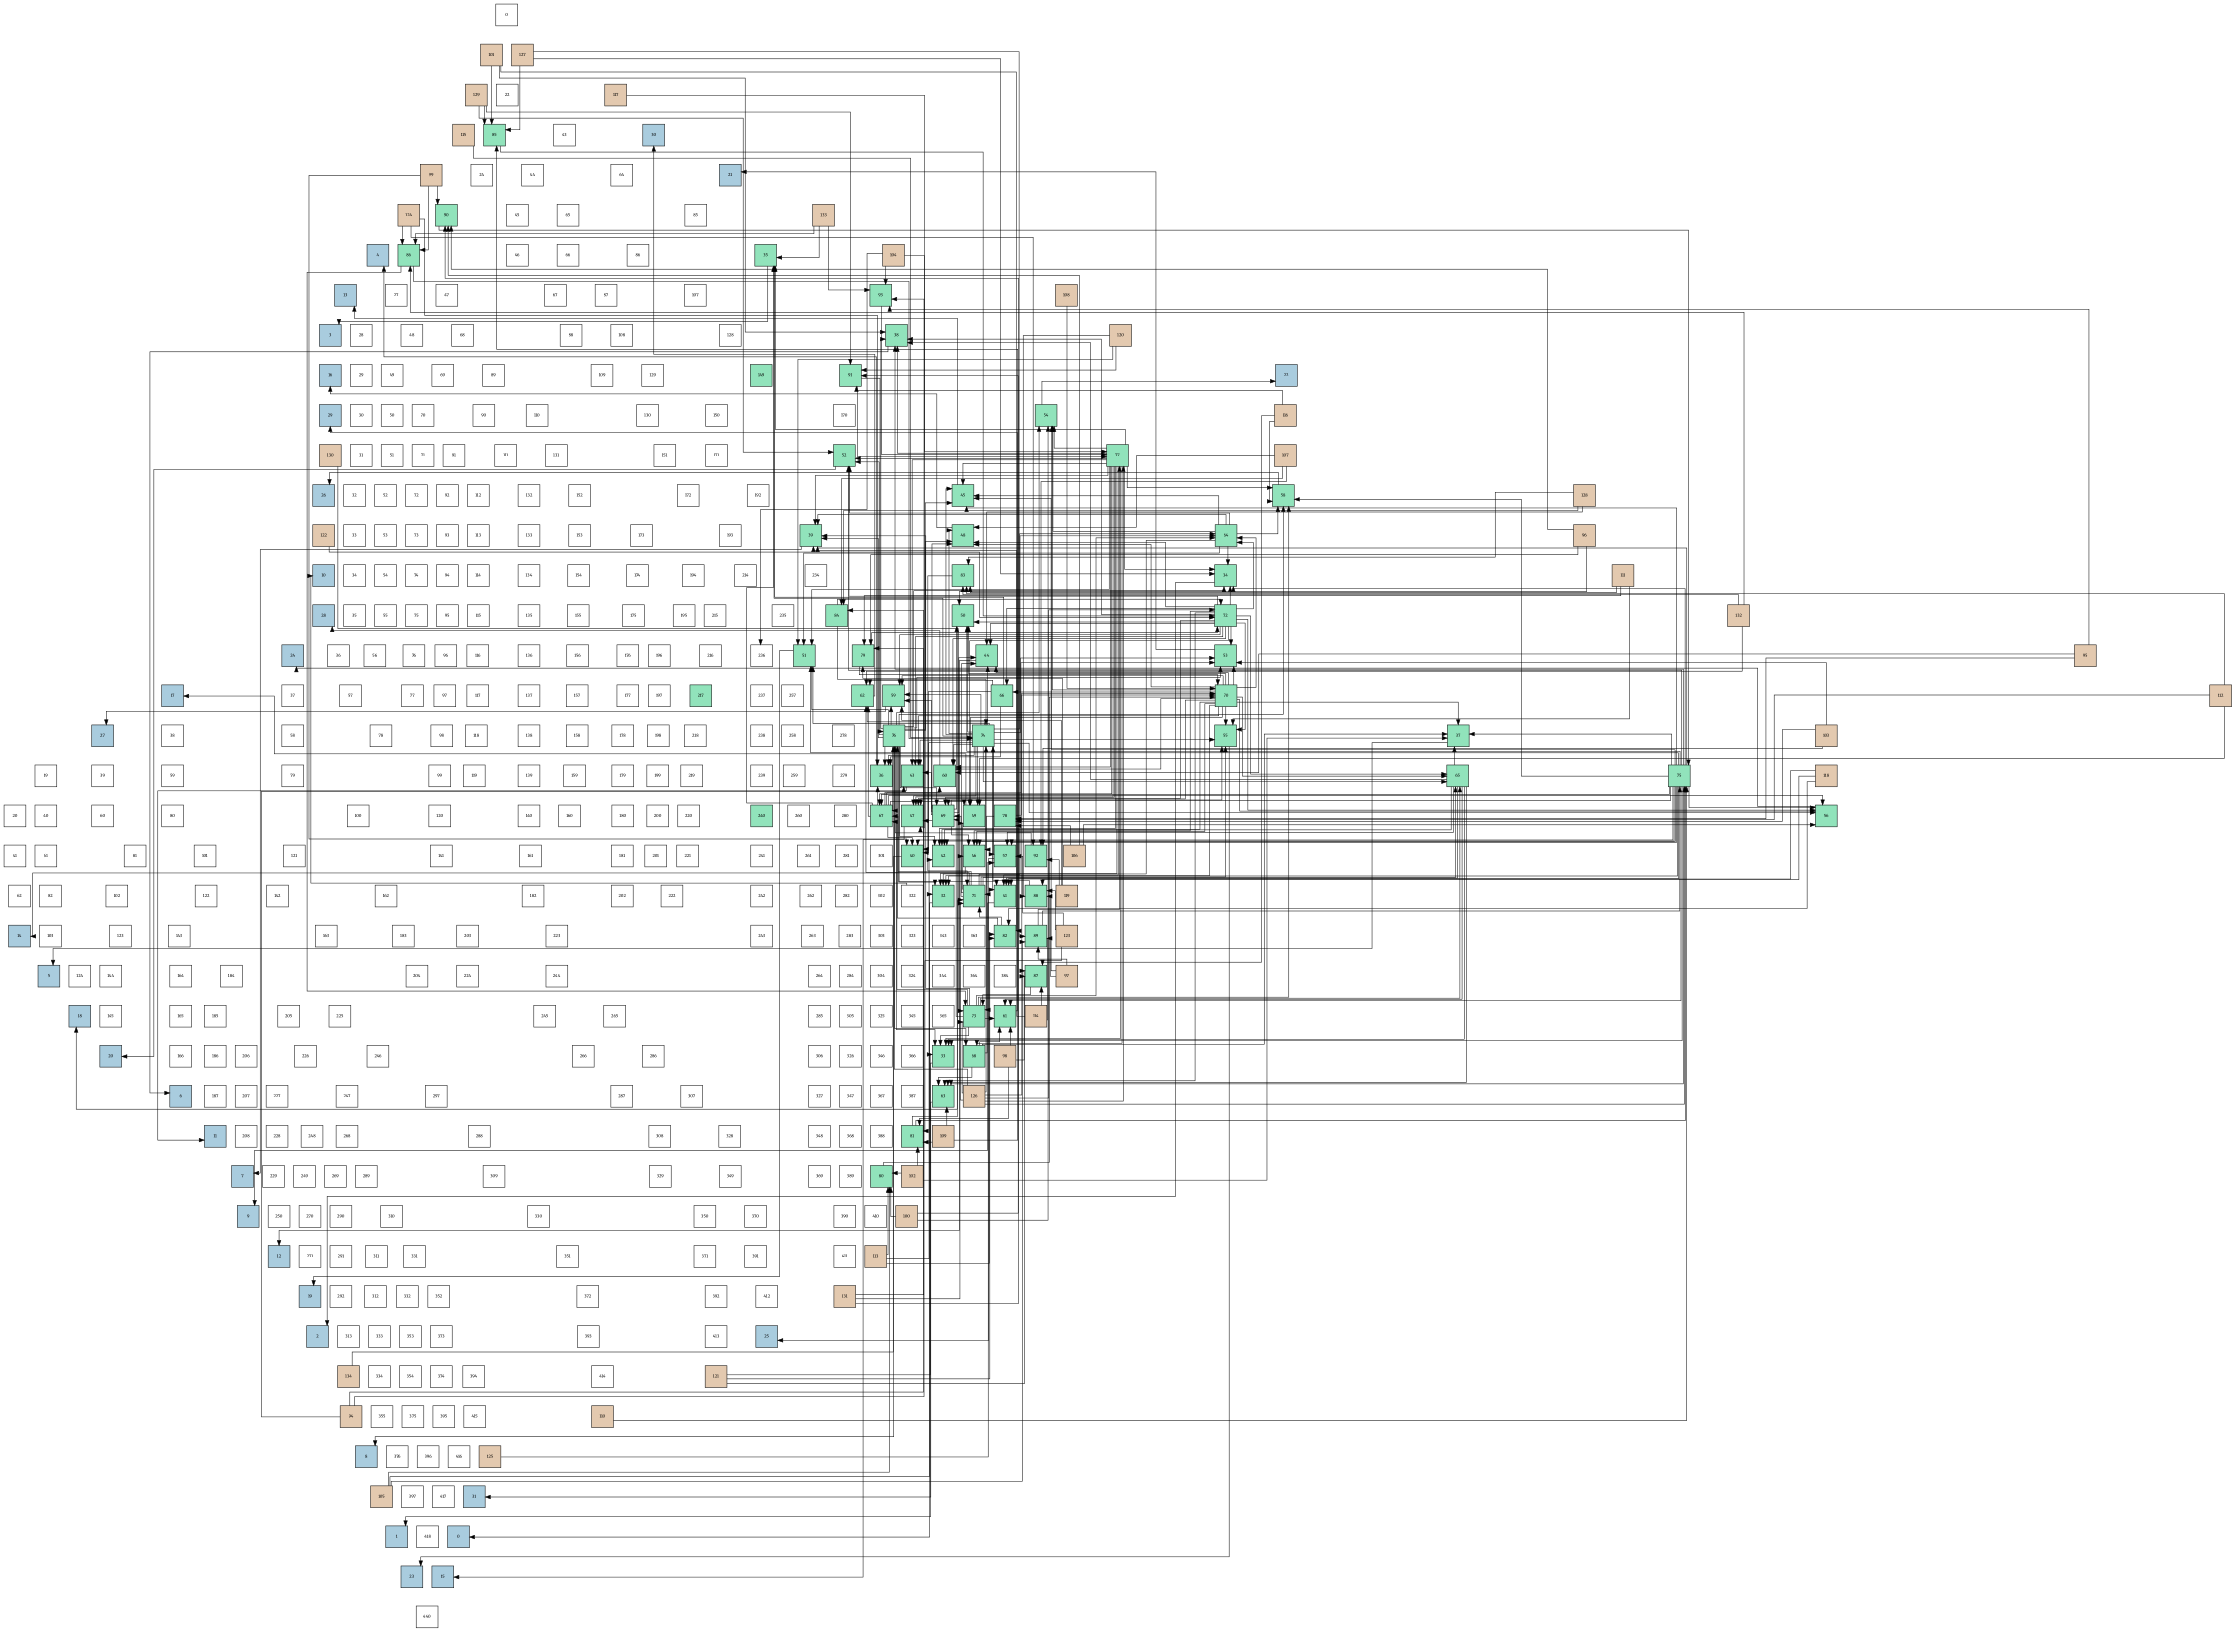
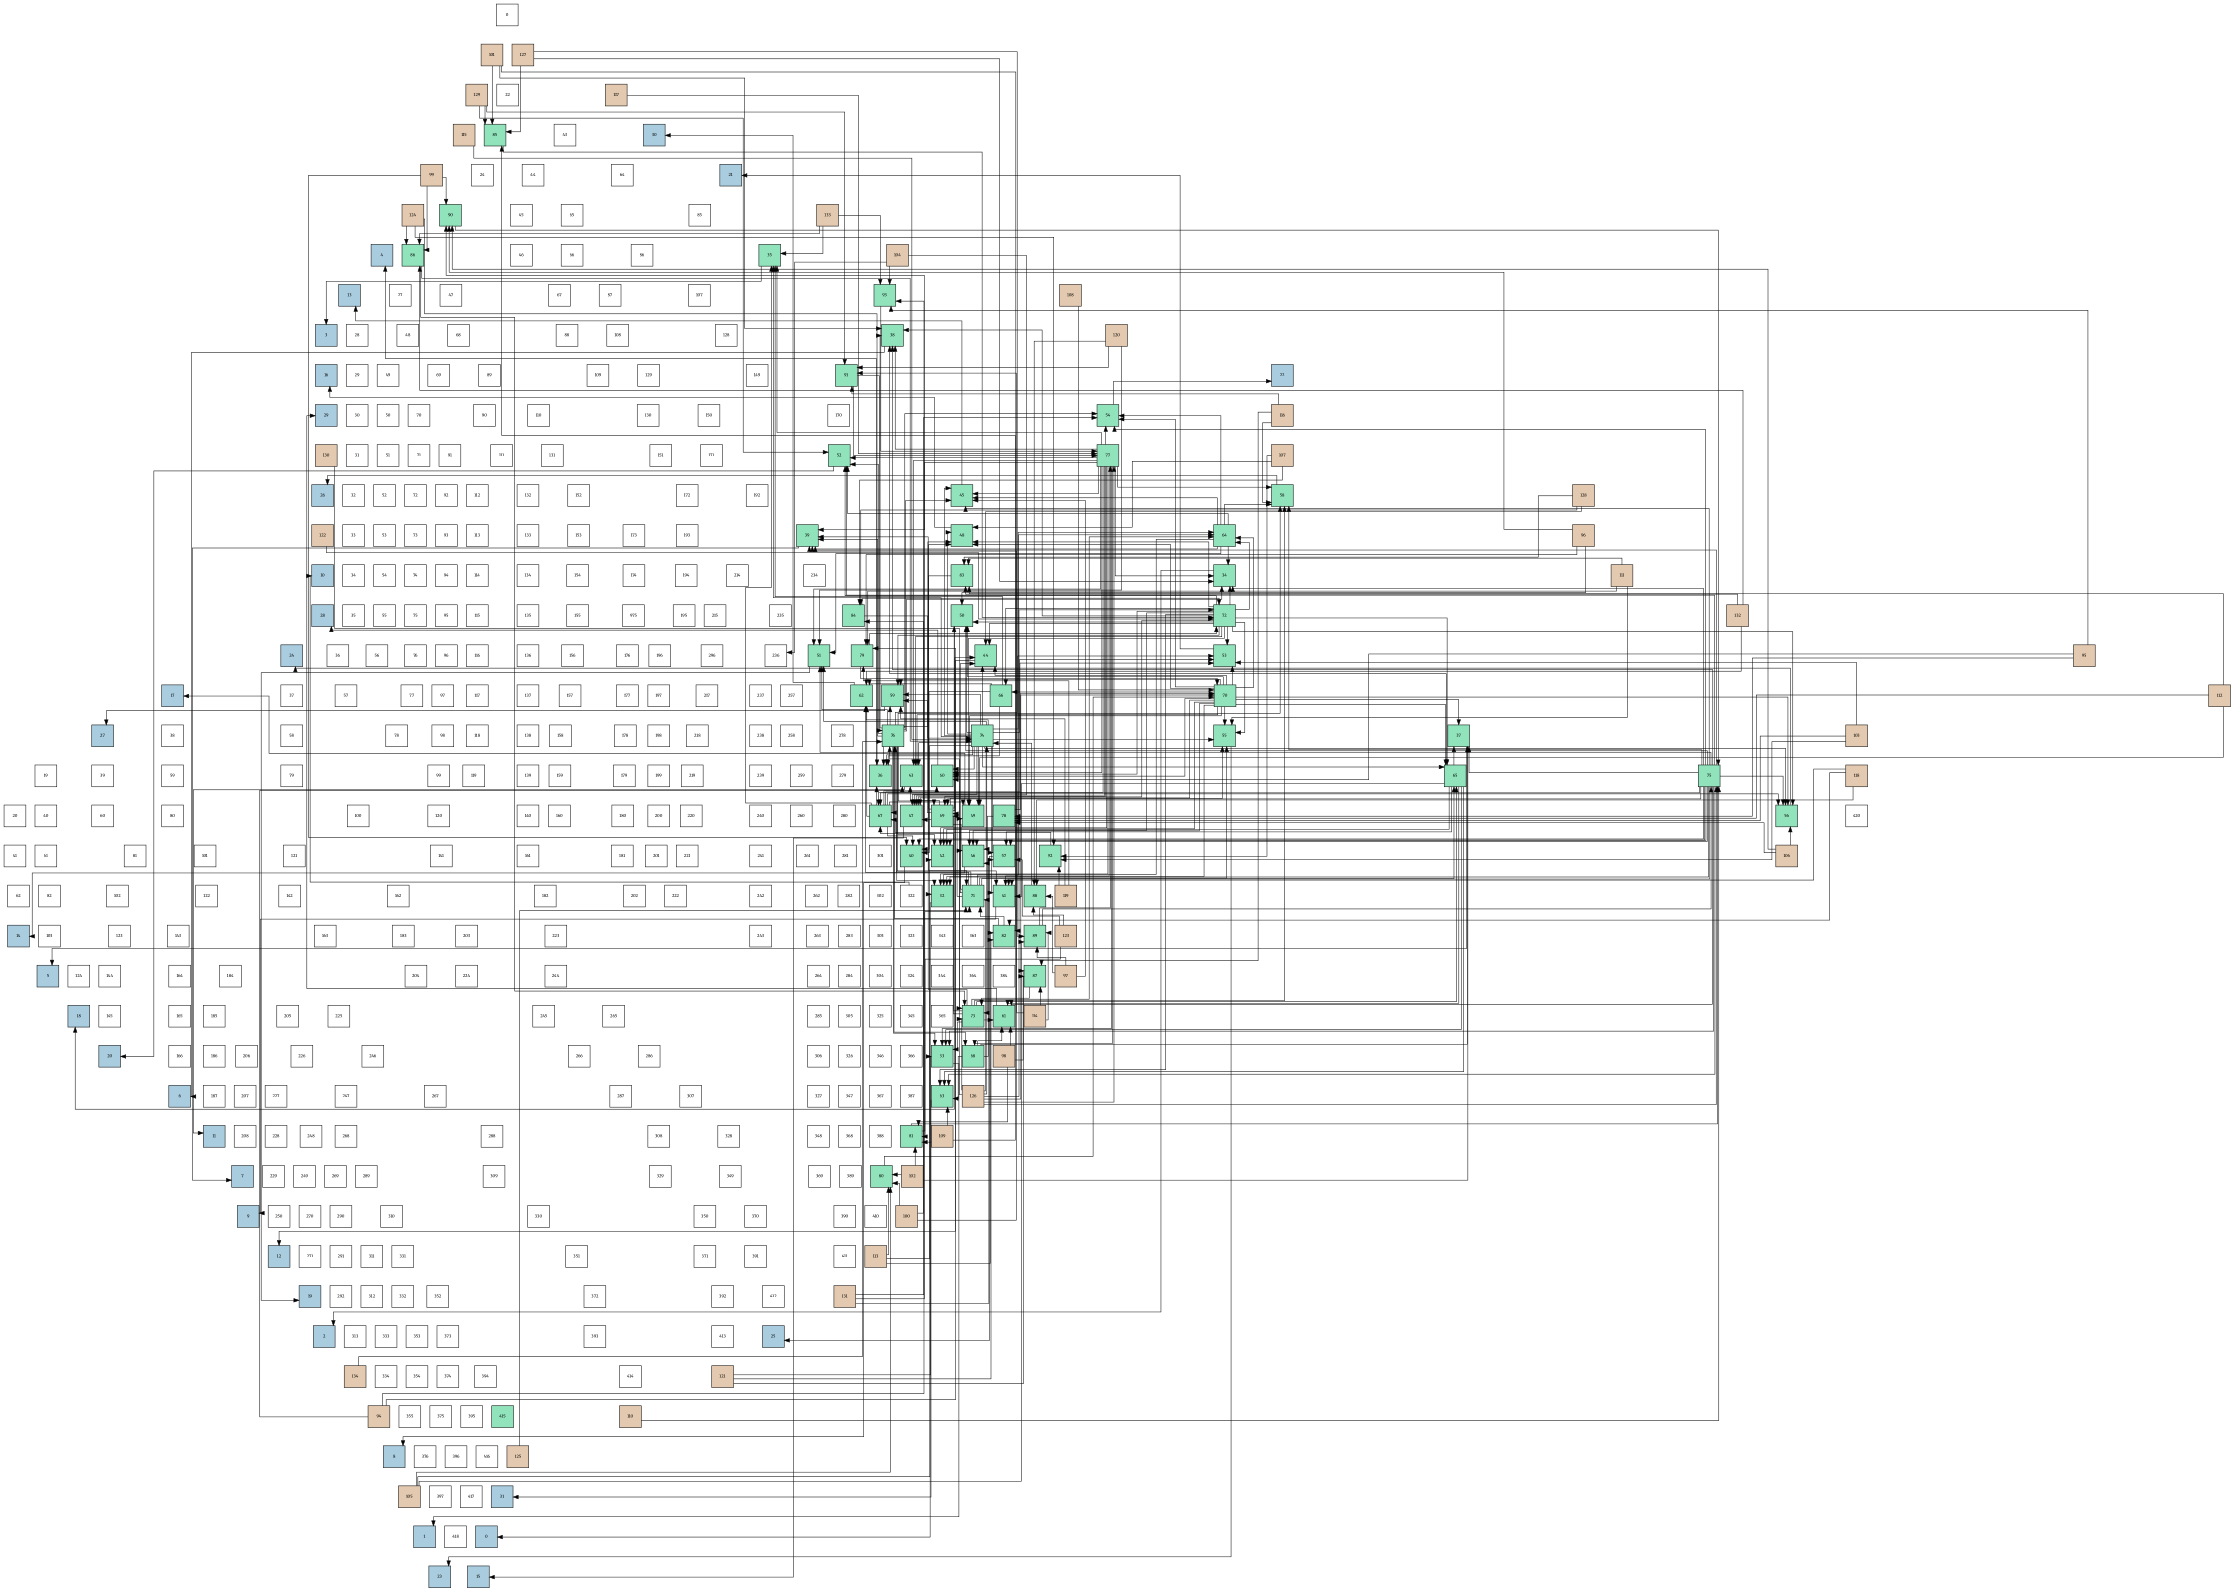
node "149": fillcolor #91e3bb -> #ffffff
node "175": label "175" -> "975"
node "216": label "216" -> "296"
node "217": fillcolor #91e3bb -> #ffffff
node "240": fillcolor #91e3bb -> #ffffff
node "420": added
node "297": label "297" -> "267"
node "415": fillcolor #ffffff -> #91e3bb
node "440": removed
